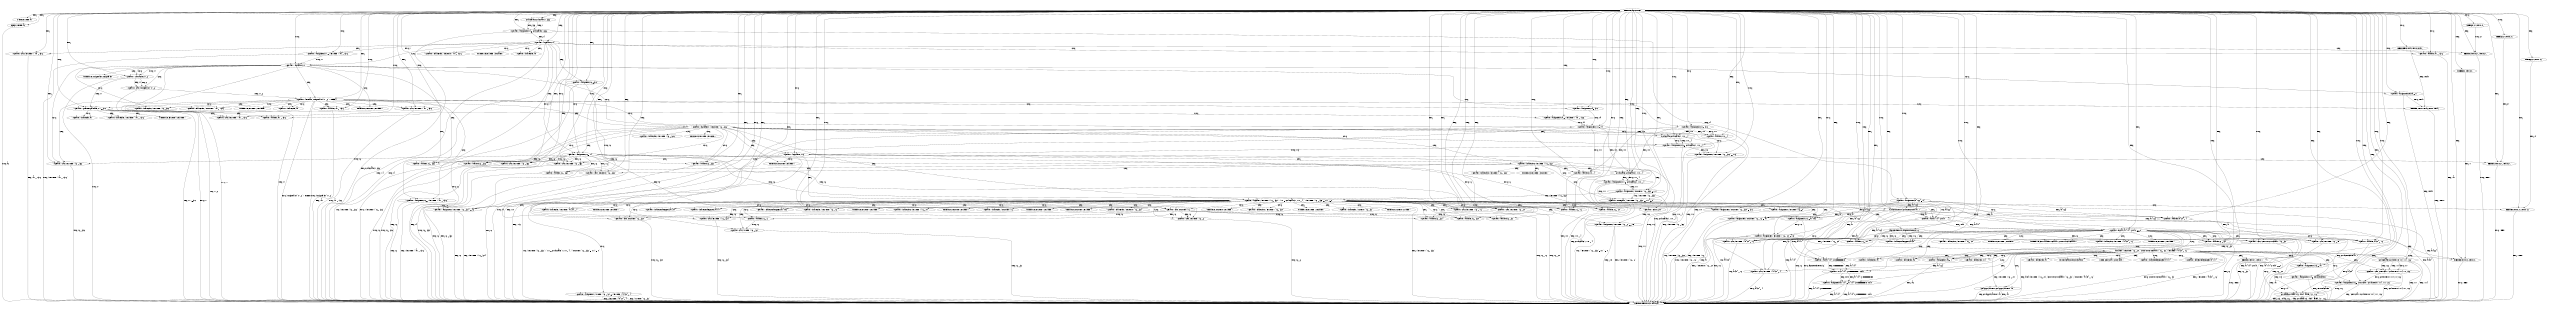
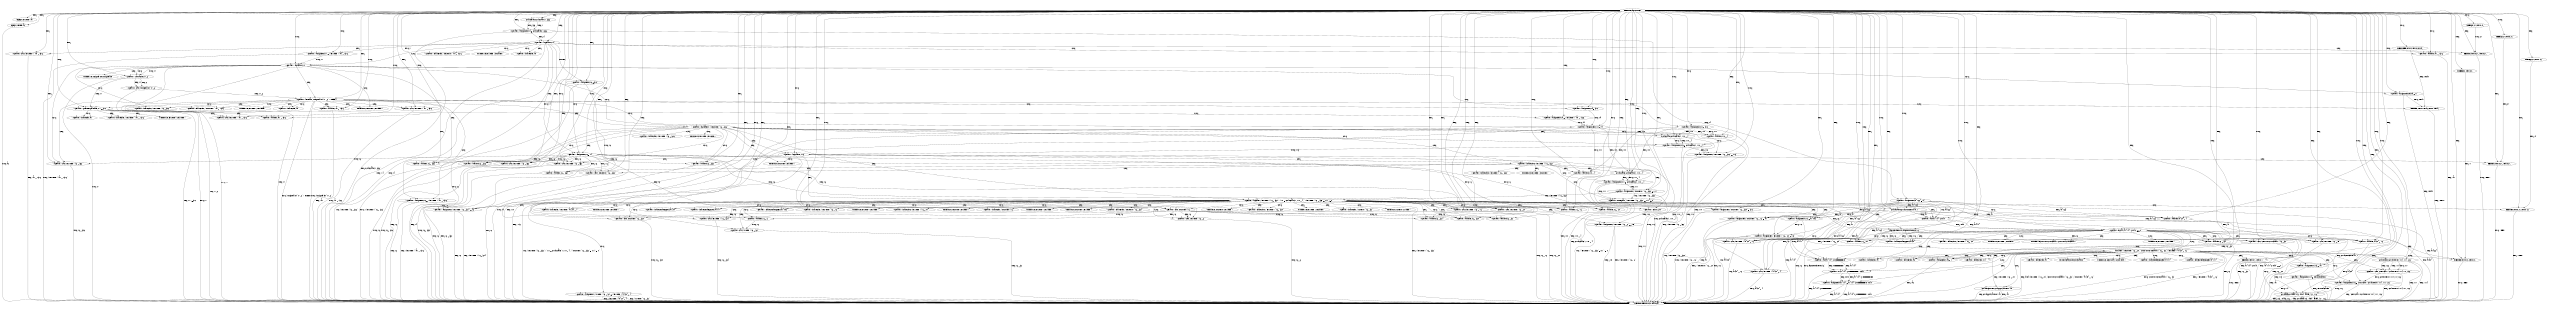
edge "(METHOD,tftp_connect)" -> "(<operator>.equals,(a1[147] & 0x40) == 0)": removed, label "DDG:"
node "(WORD,_DWORD *a1)": label "(WORD,_DWORD *a1)" -> "(PARAM,_DWORD *a1)"
node "(IDENTIFIER,result,return result;)": label "(IDENTIFIER,result,return result;)" -> "(IDENTIFIER,minus,return result;)"
edge "(<operator>.logicalNot,!v4)" -> "(<operator>.assignment,v8 = 512)": label "CDG: " -> "DWORD: "
edge "(<operator>.logicalNot,!v7)" -> "(<operator>.cast,(unsigned int)(v7 - 8))": removed, label "CDG:"
node "(UNKNOWN,unsigned int,unsigned int)": label "(UNKNOWN,unsigned int,unsigned int)" -> "(UNKNOWN,unsigned set,unsigned int)"
node "(<operator>.assignment,*(_DWORD *)v6 = 0)": removed
node "(Curl_conncontrol,Curl_conncontrol(a1, 1))": label "(Curl_conncontrol,Curl_conncontrol(a1, 1))" -> "(Curl_location,Curl_conncontrol(a1, 1))"
edge "(<operator>.cast,(_DWORD *)v6)" -> "(tftp_set_timeouts,tftp_set_timeouts(v6))": added, label "DDG: v6"
node "(UNKNOWN,const addition sockaddr *,const struct sockaddr *)": label "(UNKNOWN,const addition sockaddr *,const struct sockaddr *)" -> "(UNKNOWN,const struct sockaddr *,const struct sockaddr *)"
node "(<operator>.indirection,*(_DWORD *)(a1[20] + 16))": removed
node "(WORD,const char *,const char *)": label "(WORD,const char *,const char *)" -> "(UNKNOWN,const char *,const char *)"
node "(Curl_operator,Curl_strerror(*v14, v17, 128))": label "(Curl_operator,Curl_strerror(*v14, v17, 128))" -> "(Curl_strerror,Curl_strerror(*v14, v17, 128))"
edge "(<operator>.indirection,*v14)" -> "(<operator>.cast,(_DWORD *)(a1[20] + 4))": now "(<operator>.assignment,a1[188] = v4)" -> "(<operator>.cast,(_DWORD *)(a1[20] + 4))"
node "(Curl_pgrsStartNow,Curl_pgrsStartNow(*a1))": label "(Curl_pgrsStartNow,Curl_pgrsStartNow(*a1))" -> "(Curl_assignment,Curl_pgrsStartNow(*a1))"
